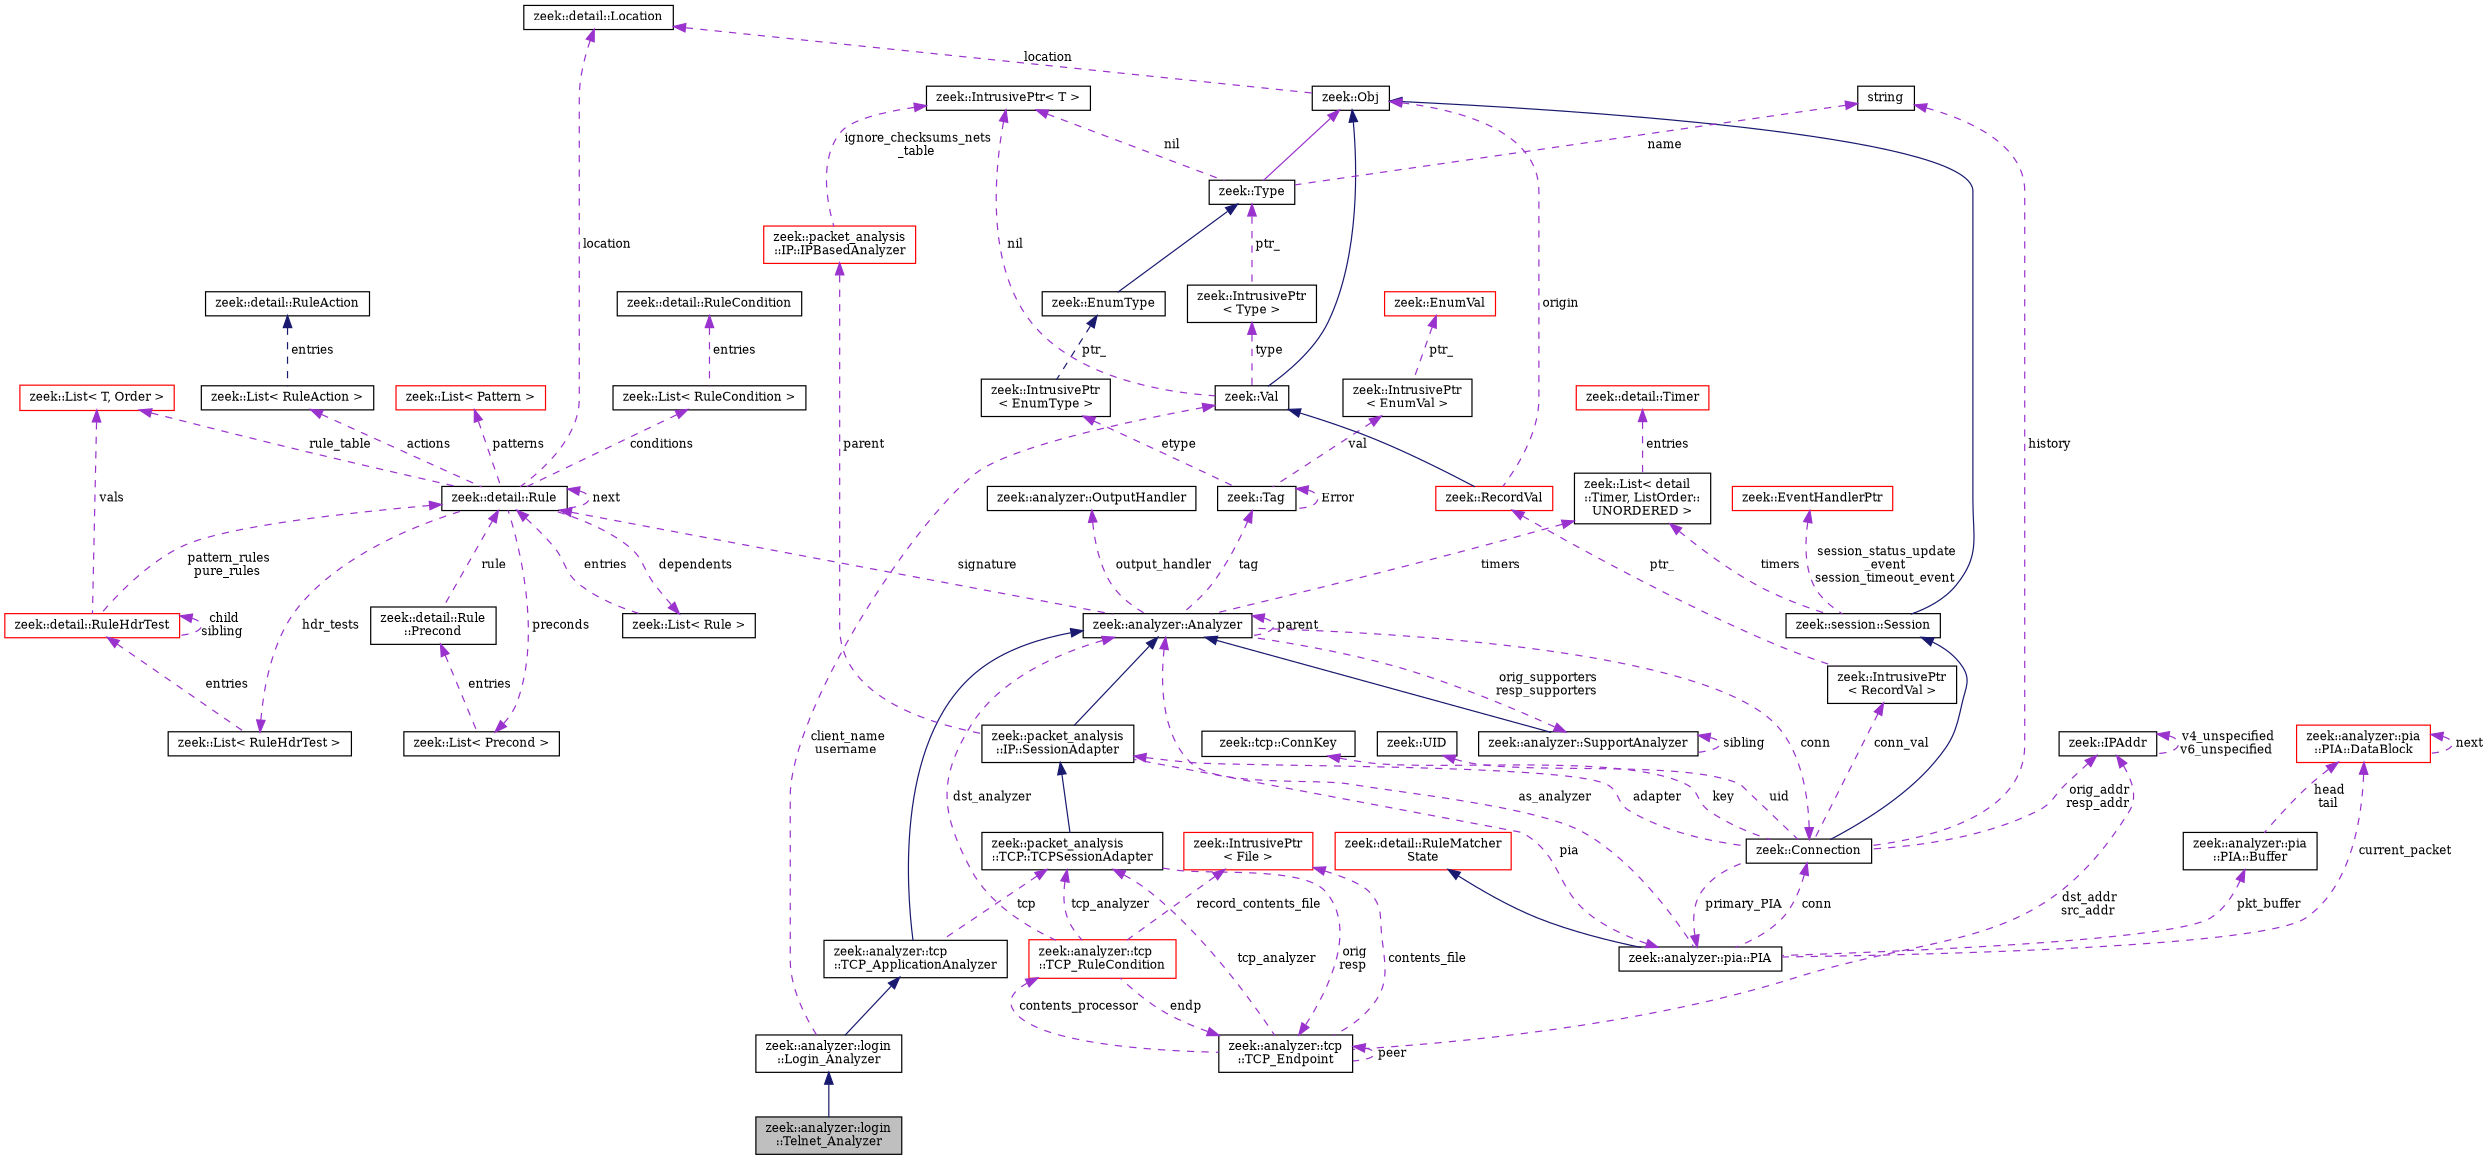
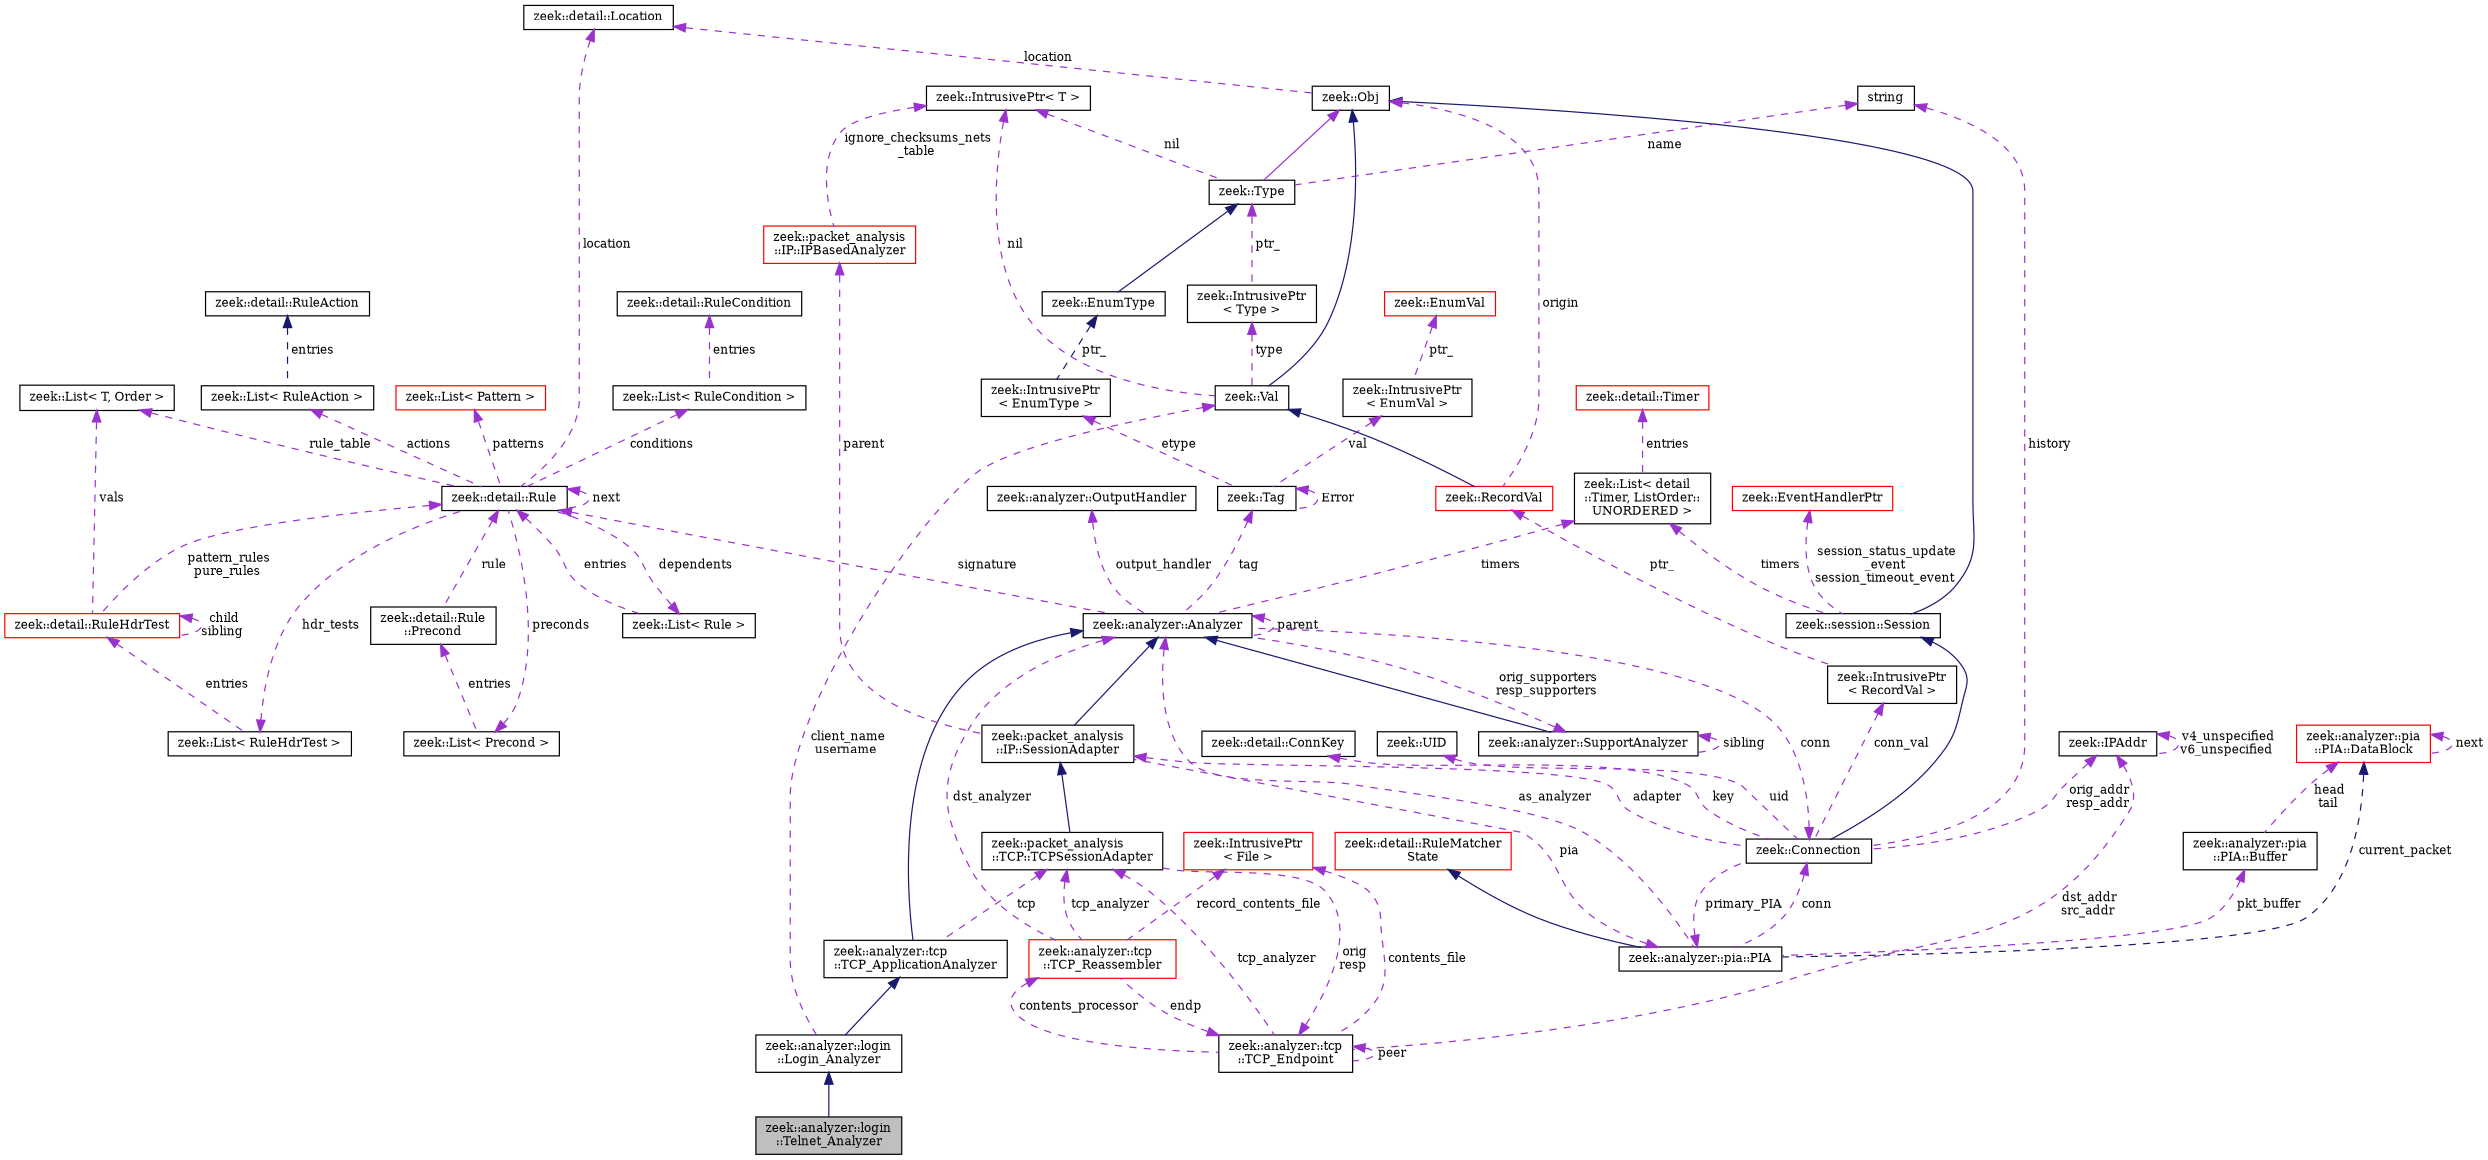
node "zeek::List< T, Order >": color red -> black
node "zeek::tcp::ConnKey": label "zeek::tcp::ConnKey" -> "zeek::detail::ConnKey"
edge "zeek::analyzer::pia::PIA" -> "zeek::analyzer::pia ::PIA::DataBlock": color darkorchid3 -> midnightblue
node "zeek::analyzer::tcp ::TCP_RuleCondition": label "zeek::analyzer::tcp ::TCP_RuleCondition" -> "zeek::analyzer::tcp ::TCP_Reassembler"
